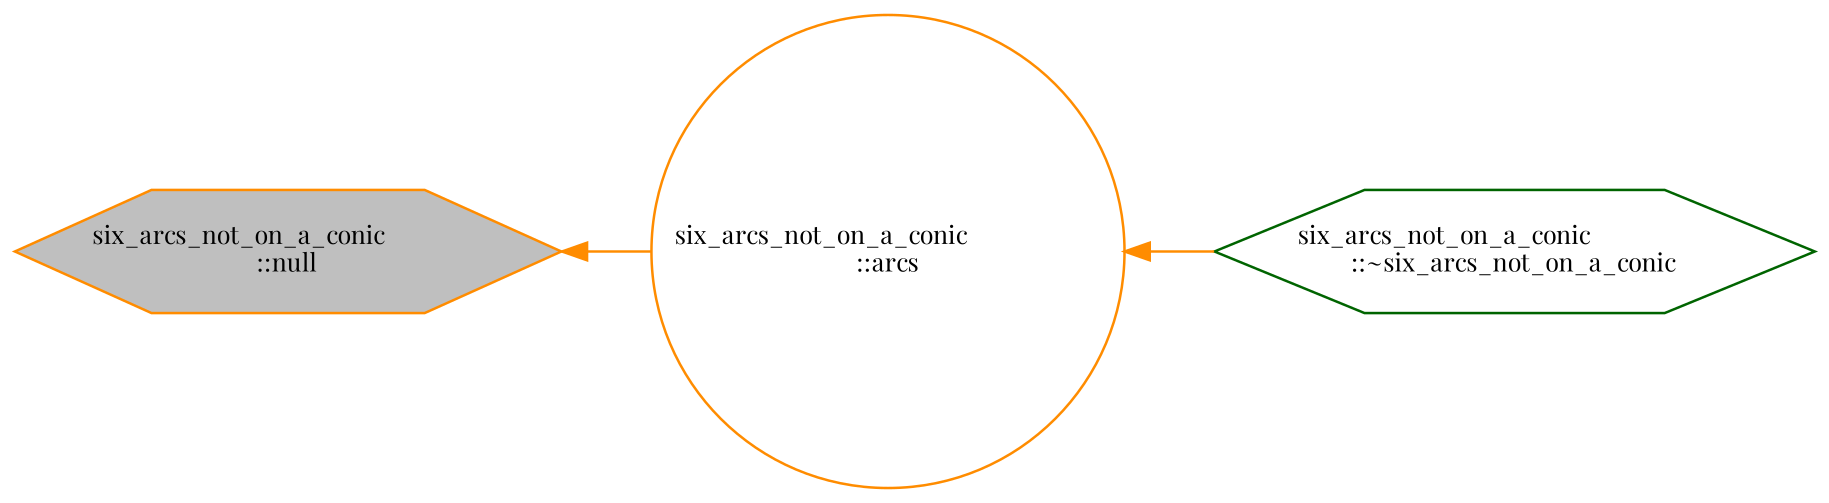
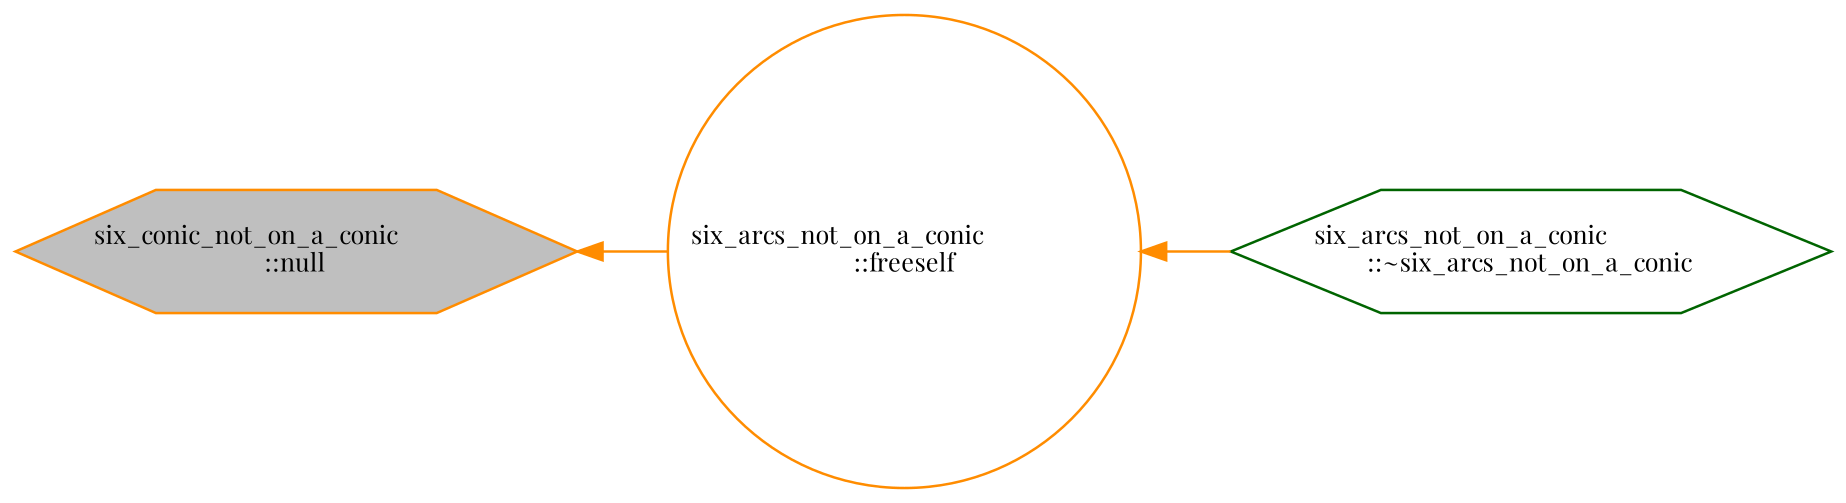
node "six_arcs_not_on_a_conic ::null": label "six_arcs_not_on_a_conic ::null" -> "six_conic_not_on_a_conic ::null"
node "six_arcs_not_on_a_conic ::arcs": label "six_arcs_not_on_a_conic ::arcs" -> "six_arcs_not_on_a_conic ::freeself"
